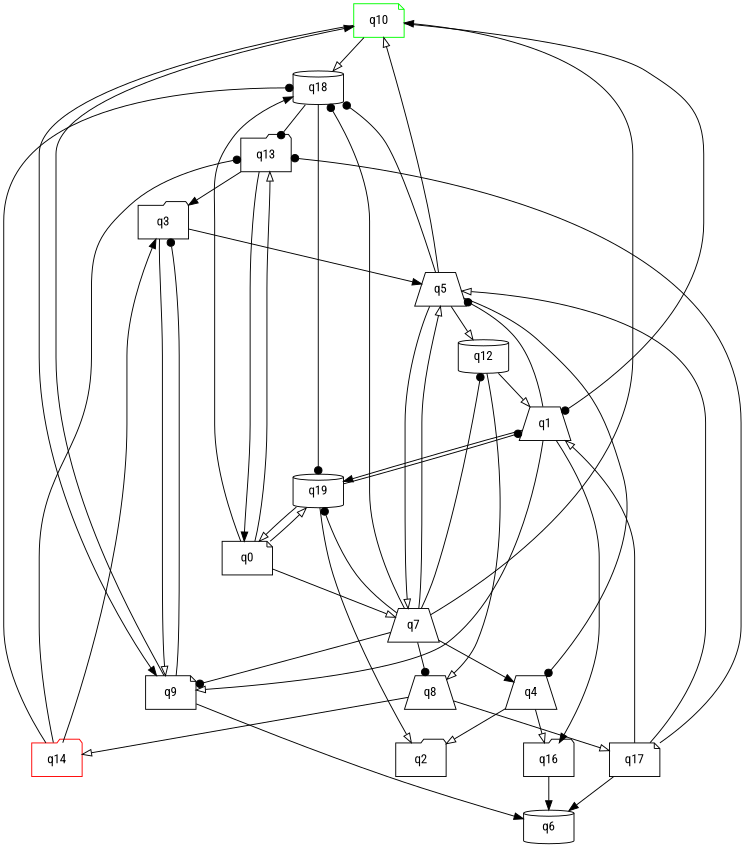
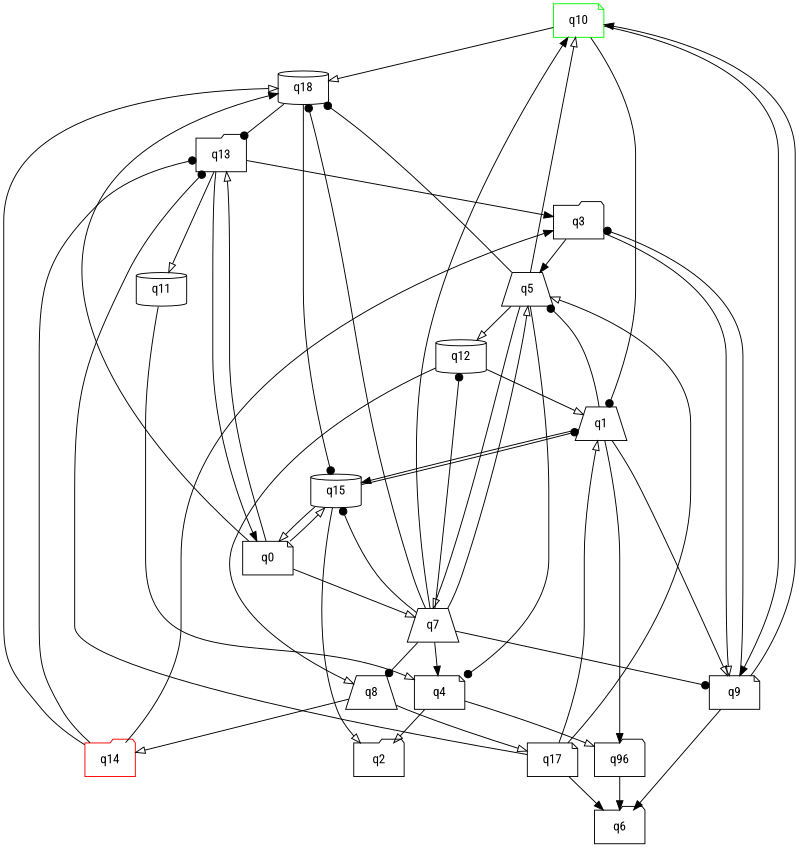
node "q11": added
edge "q14" -> "q18": arrowhead dot -> onormal
node "q19": label "q19" -> "q15"
node "q4": shape trapezium -> note
node "q16": label "q16" -> "q96"
node "q6": shape cylinder -> folder
